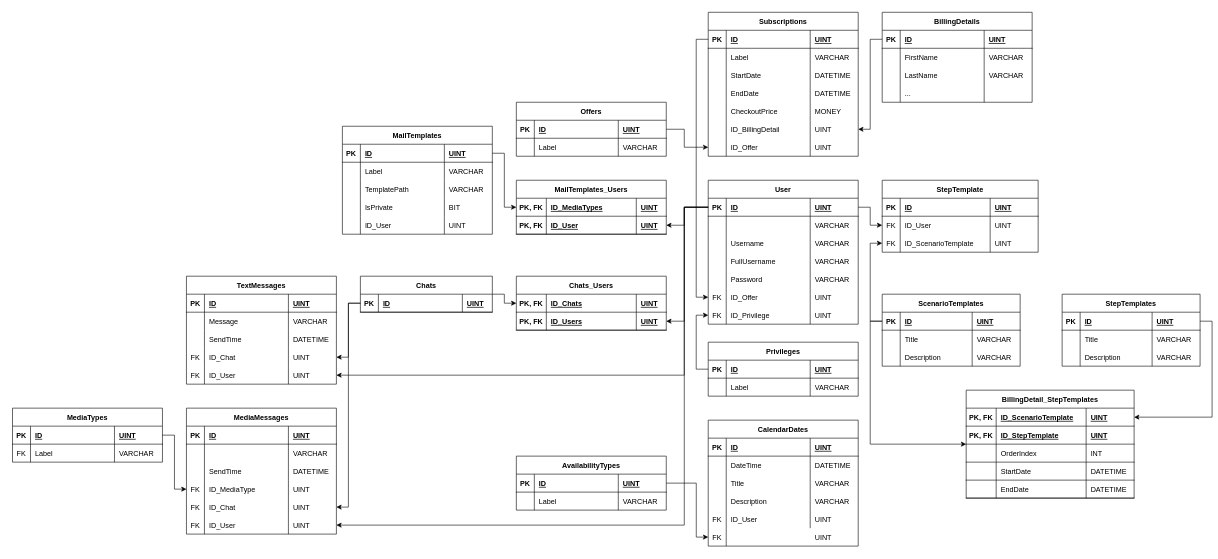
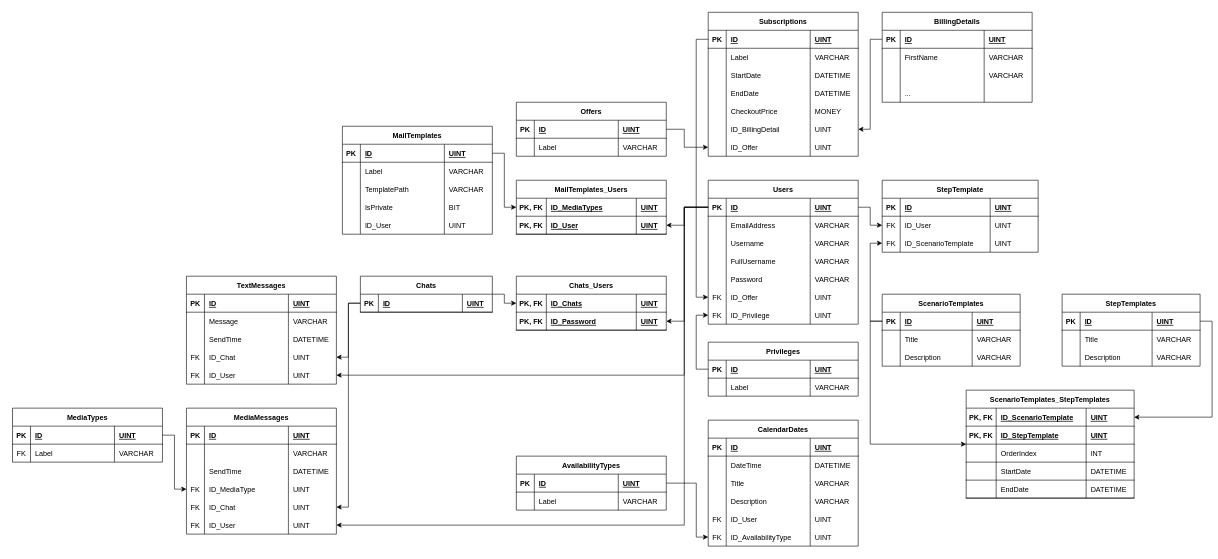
node "LastName": removed
node "User": label "User" -> "Users"
node "EmailAddress": added
node "ID_Users": label "ID_Users" -> "ID_Password"
node "BillingDetail_StepTemplates": label "BillingDetail_StepTemplates" -> "ScenarioTemplates_StepTemplates"
node "ID_AvailabilityType": added
